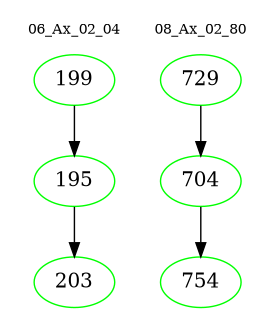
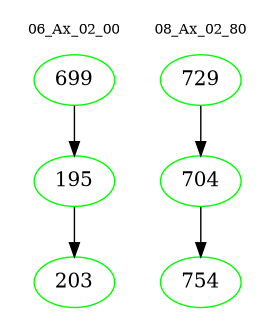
cluster "06_Ax_02_04": label "06_Ax_02_04" -> "06_Ax_02_00"
node "199": label "199" -> "699"
